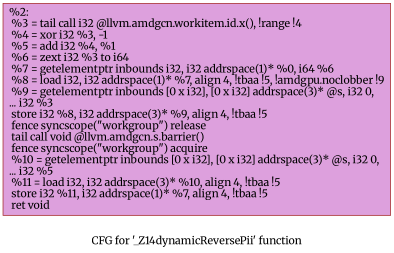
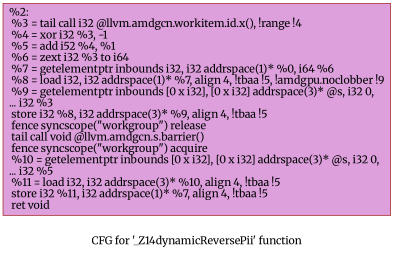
node "%2:": text "%5 = add i32 %4, %1" -> "%5 = add i52 %4, %1"
